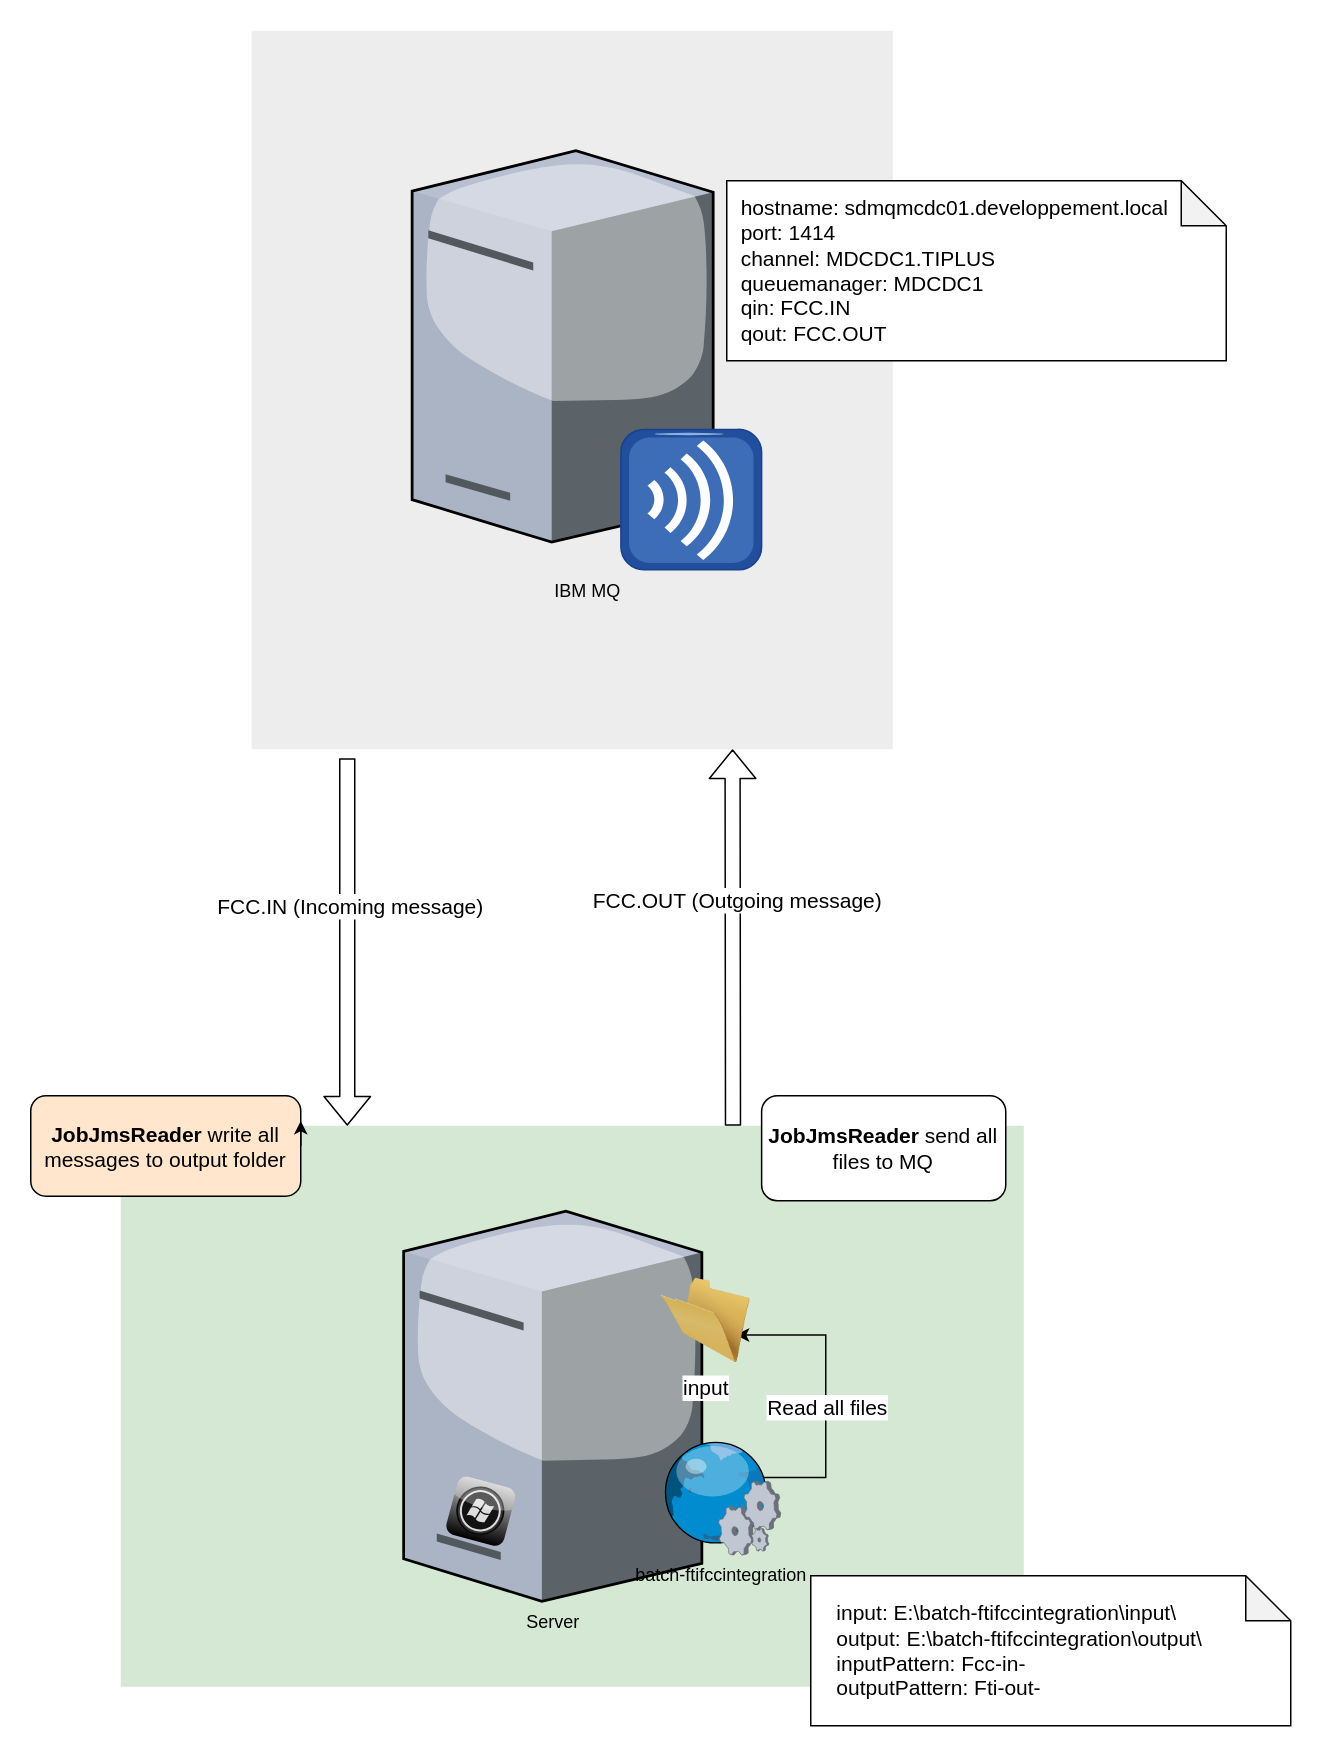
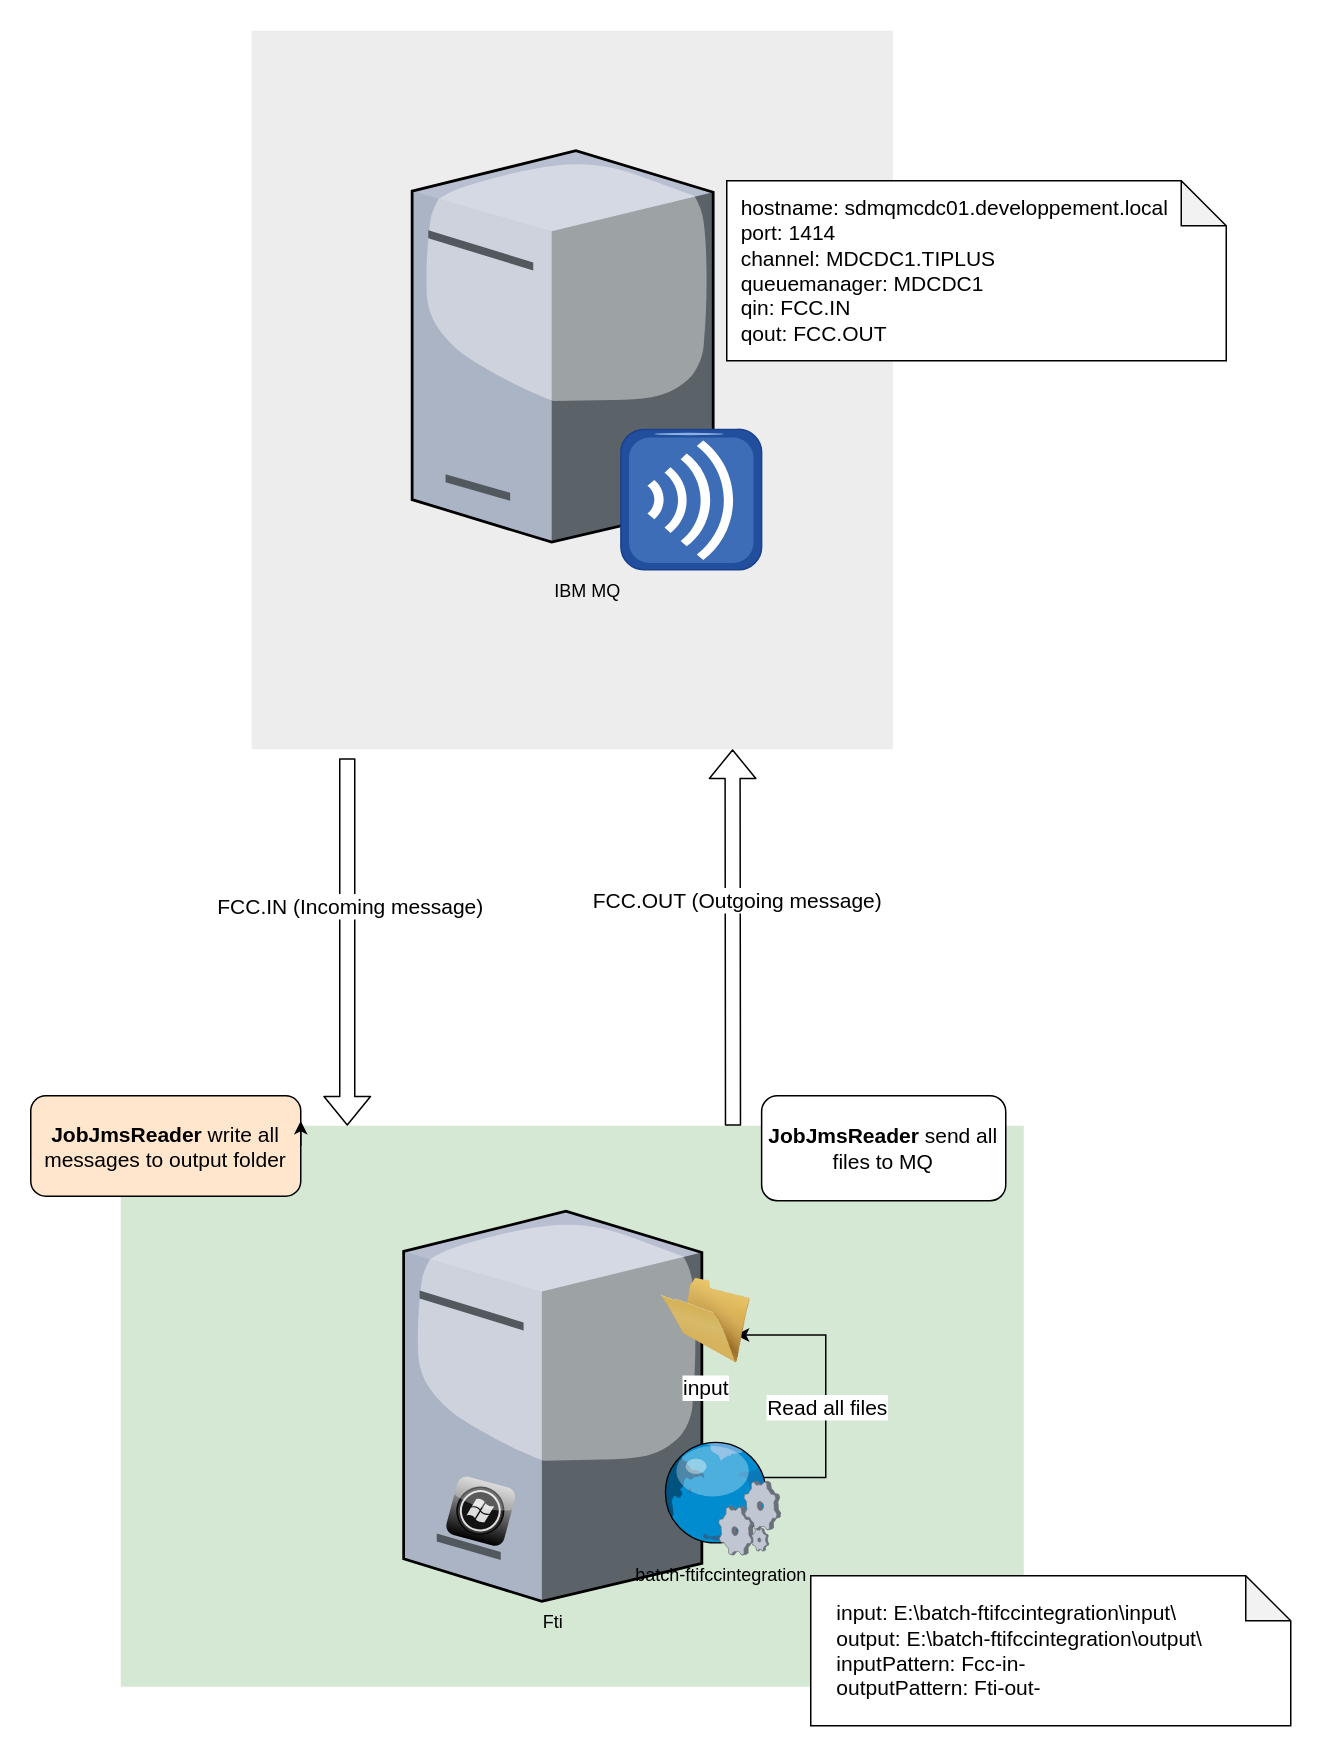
node "Server": label "Server" -> "Fti"
